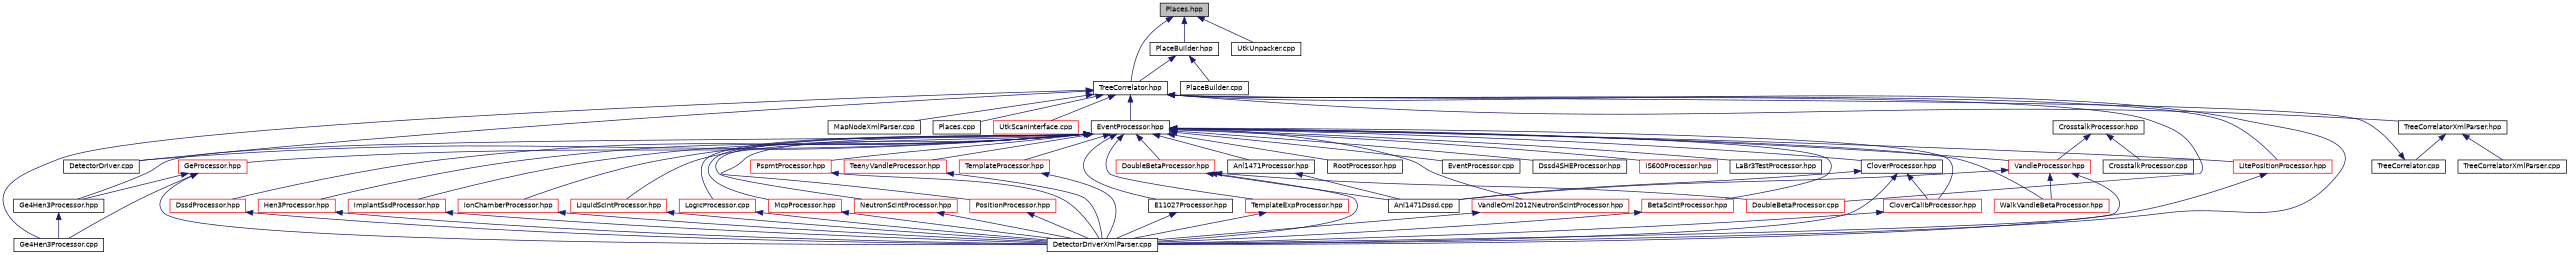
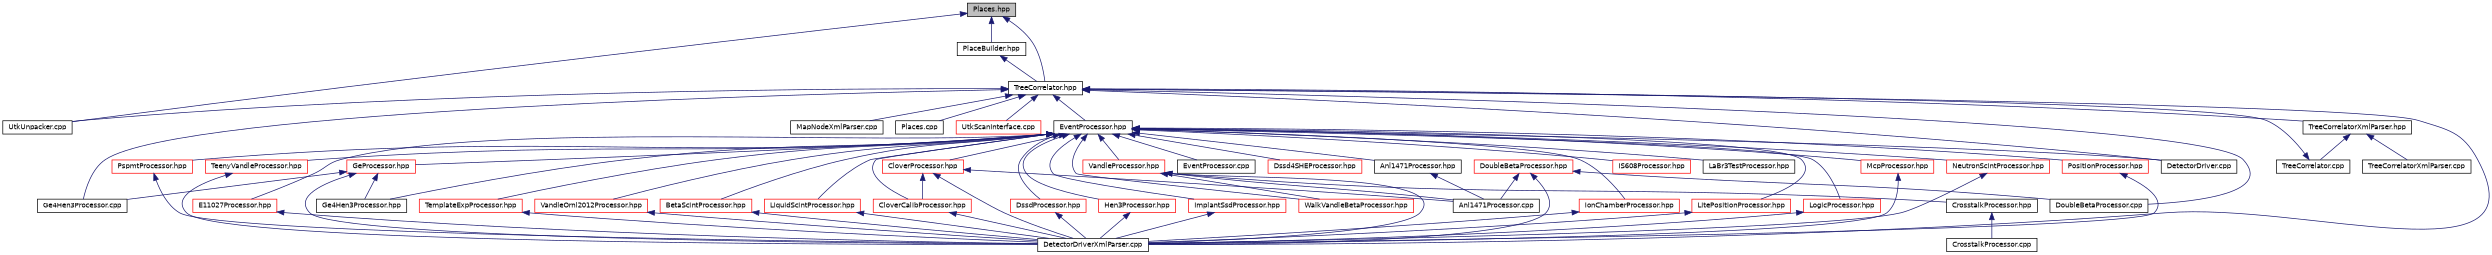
node "PlaceBuilder.cpp": removed
edge "LitePositionProcessor.hpp" -> "TreeCorrelator.hpp": now "UtkUnpacker.cpp" -> "TreeCorrelator.hpp"
edge "VandleProcessor.hpp" -> "CrosstalkProcessor.hpp": reversed
edge "DoubleBetaProcessor.hpp" -> "EventProcessor.hpp": removed
node "TemplateProcessor.hpp": removed
node "RootProcessor.hpp": removed
node "Dssd4SHEProcessor.hpp": color black -> red
node "IS600Processor.hpp": label "IS600Processor.hpp" -> "IS608Processor.hpp"
node "CloverProcessor.hpp": color black -> red
node "LogicProcessor.cpp": label "LogicProcessor.cpp" -> "LogicProcessor.hpp"
node "E11027Processor.hpp": color black -> red
node "Anl1471Dssd.cpp": label "Anl1471Dssd.cpp" -> "Anl1471Processor.cpp"
node "VandleOrnl2012NeutronScintProcessor.hpp": label "VandleOrnl2012NeutronScintProcessor.hpp" -> "VandleOrnl2012Processor.hpp"
node "DoubleBetaProcessor.cpp": color red -> black
edge "Ge4Hen3Processor.cpp" -> "Ge4Hen3Processor.hpp": removed
